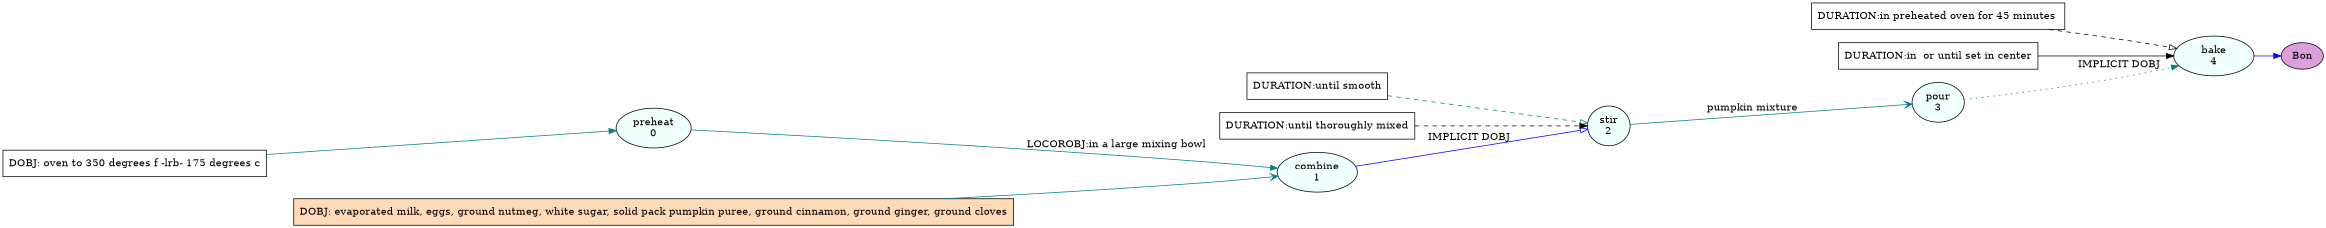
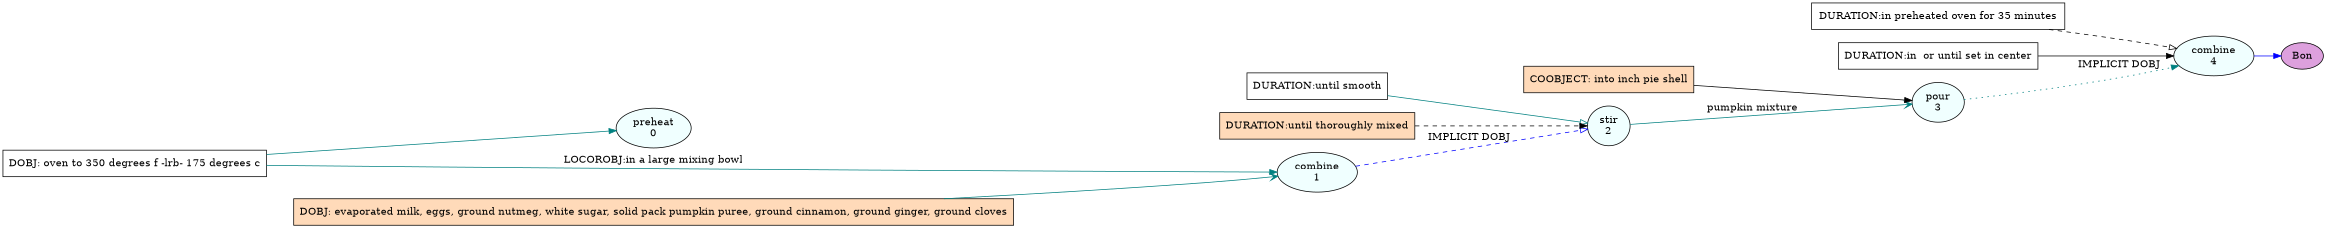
node "DURATION:in preheated oven for 45 minutes": label "DURATION:in preheated oven for 45 minutes" -> "DURATION:in preheated oven for 35 minutes"
node "bake 4": label "bake 4" -> "combine 4"
node "COOBJECT: into inch pie shell": added
edge "DURATION:until smooth" -> "stir 2": style dashed -> solid
node "DURATION:until thoroughly mixed": fillcolor white -> peachpuff
edge "preheat 0" -> "combine 1": now "DOBJ: oven to 350 degrees f -lrb- 175 degrees c" -> "combine 1"
edge "combine 1" -> "stir 2": style solid -> dashed
